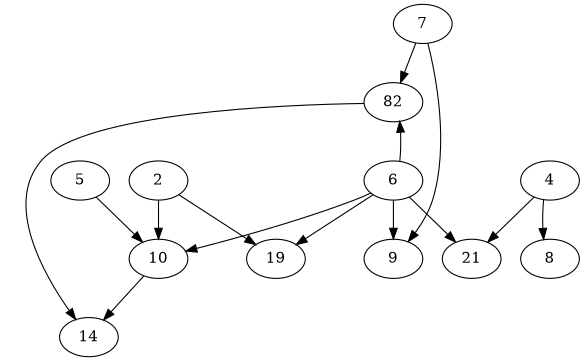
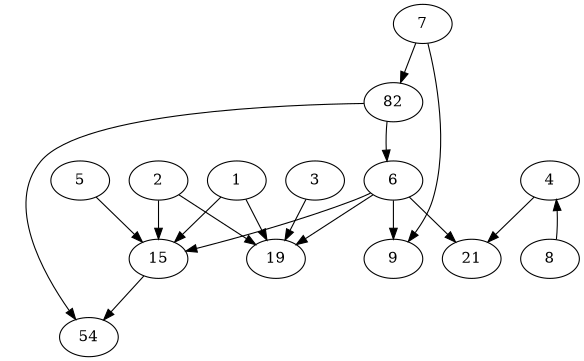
edge "6" -> "82": reversed
node "1": added
node "3": added
edge "4" -> "8": reversed
node "10": label "10" -> "15"
node "14": label "14" -> "54"
